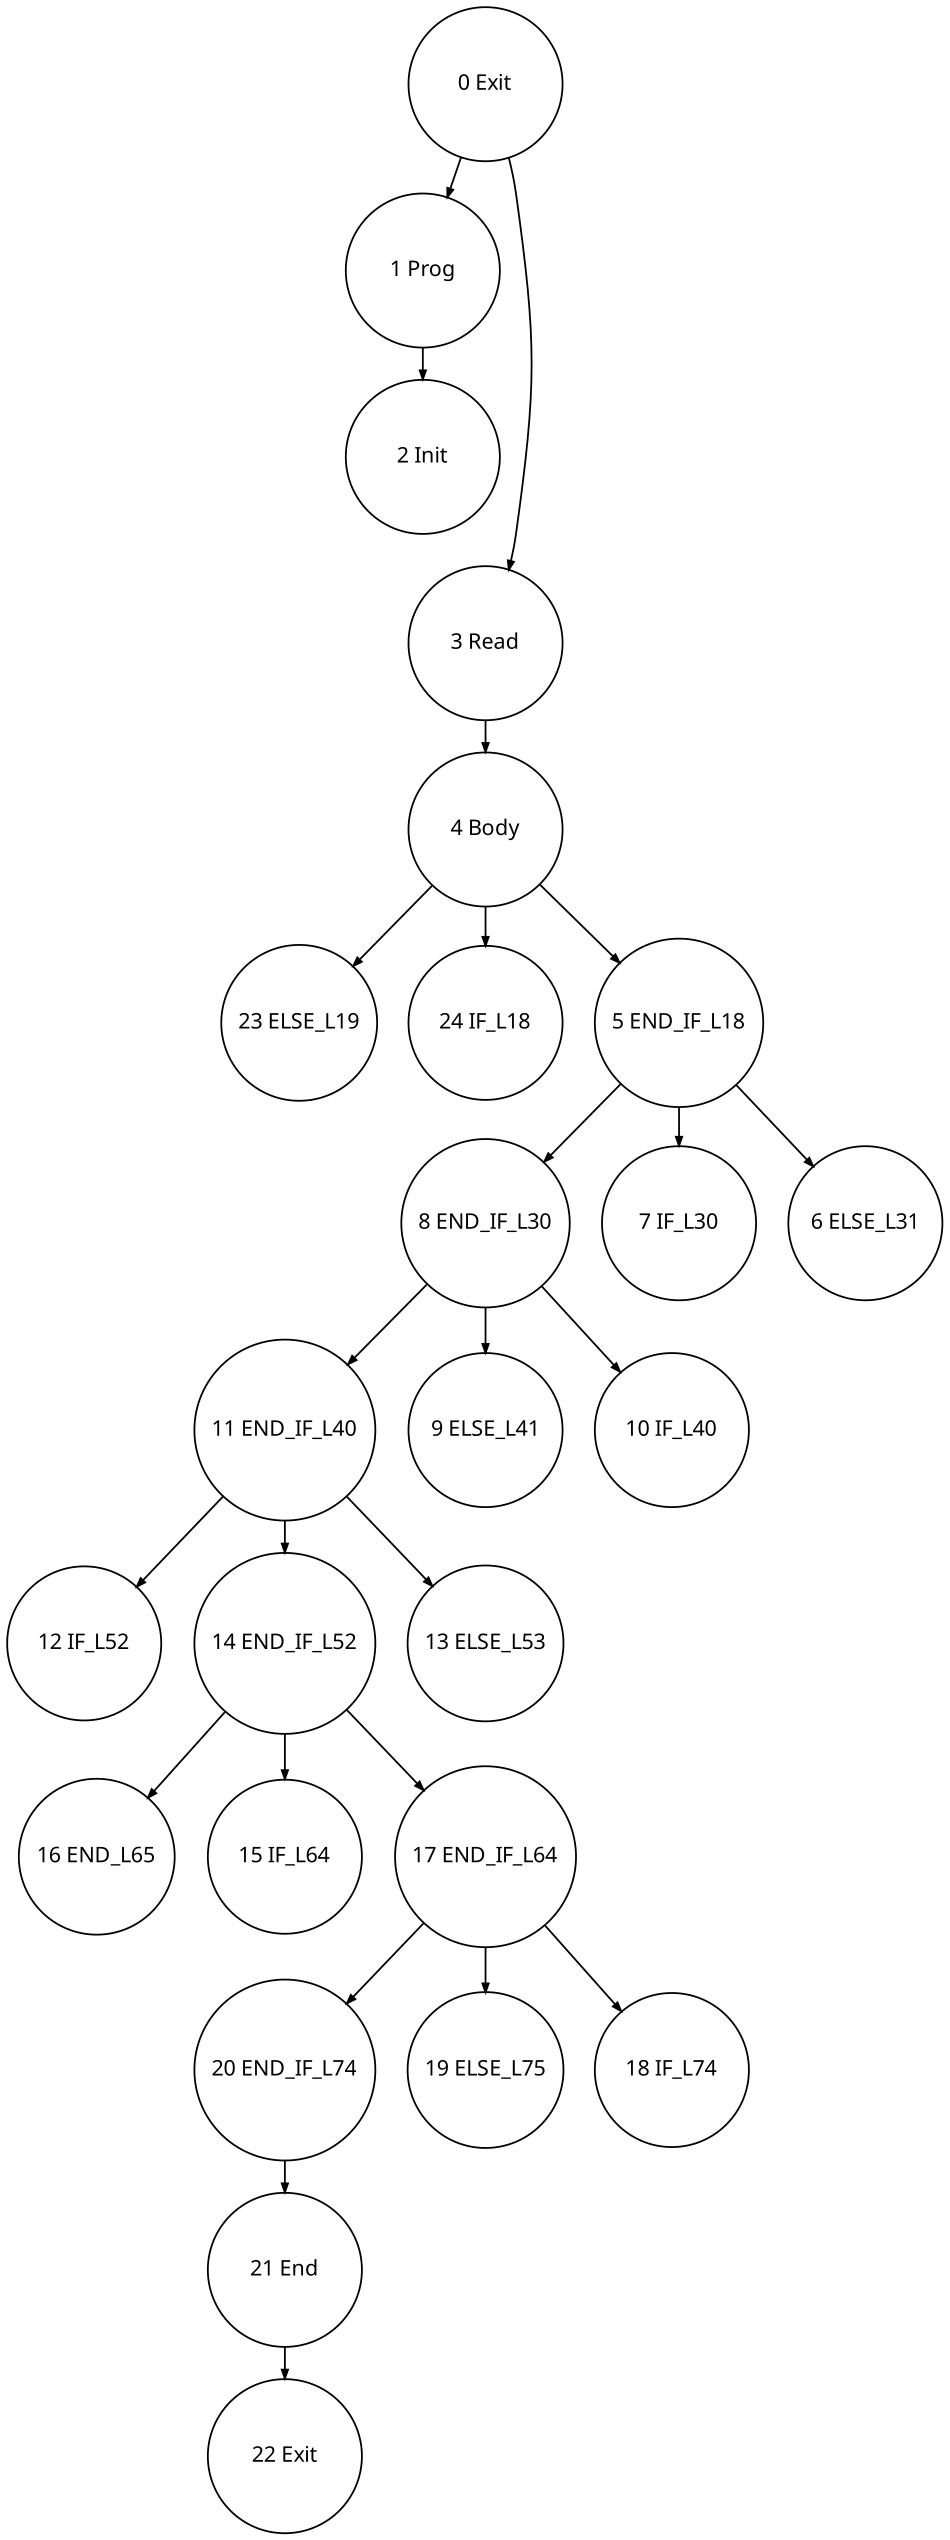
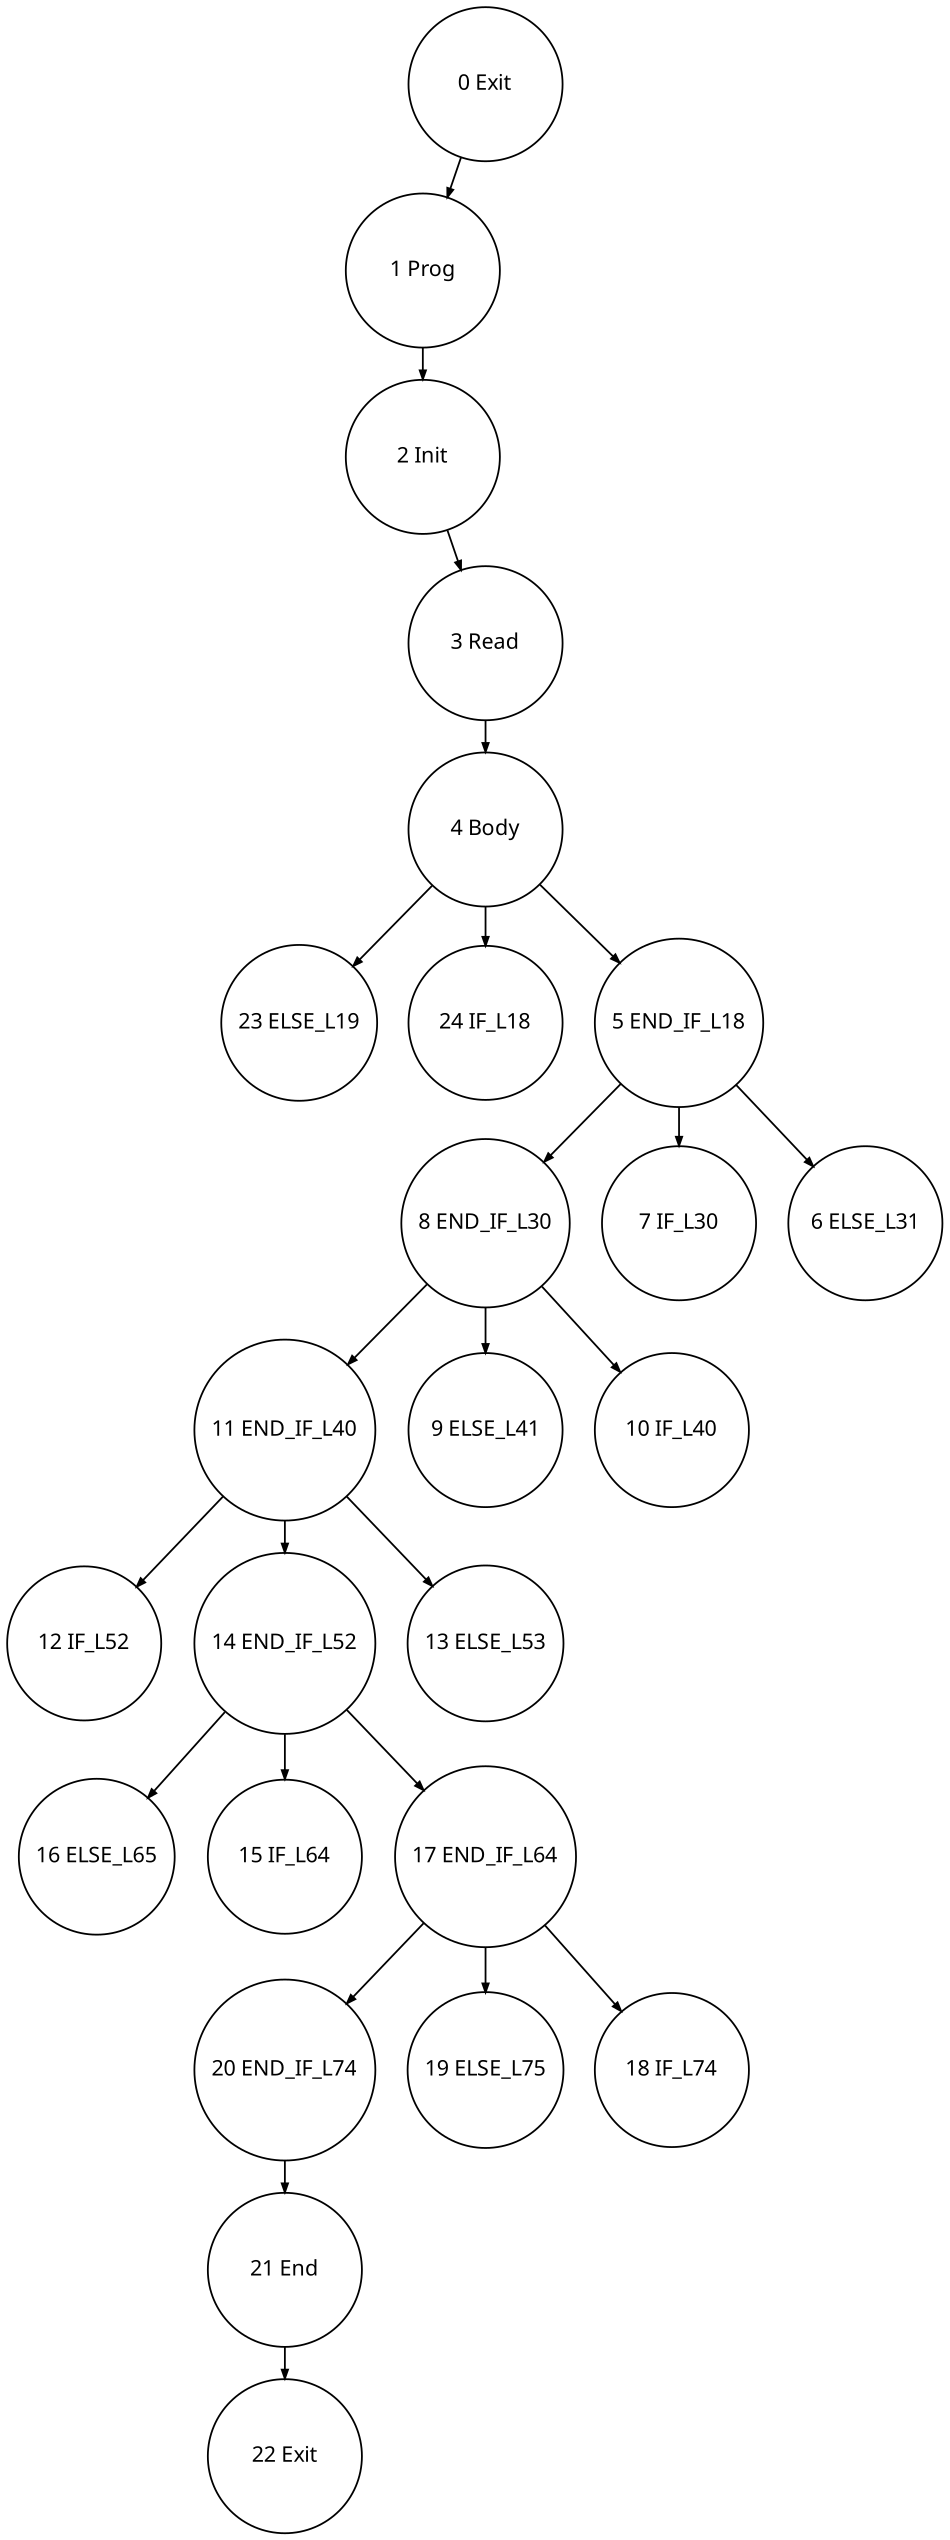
edge "0 Exit" -> "3 Read": now "2 Init" -> "3 Read"
node "16 END_L65": label "16 END_L65" -> "16 ELSE_L65"
